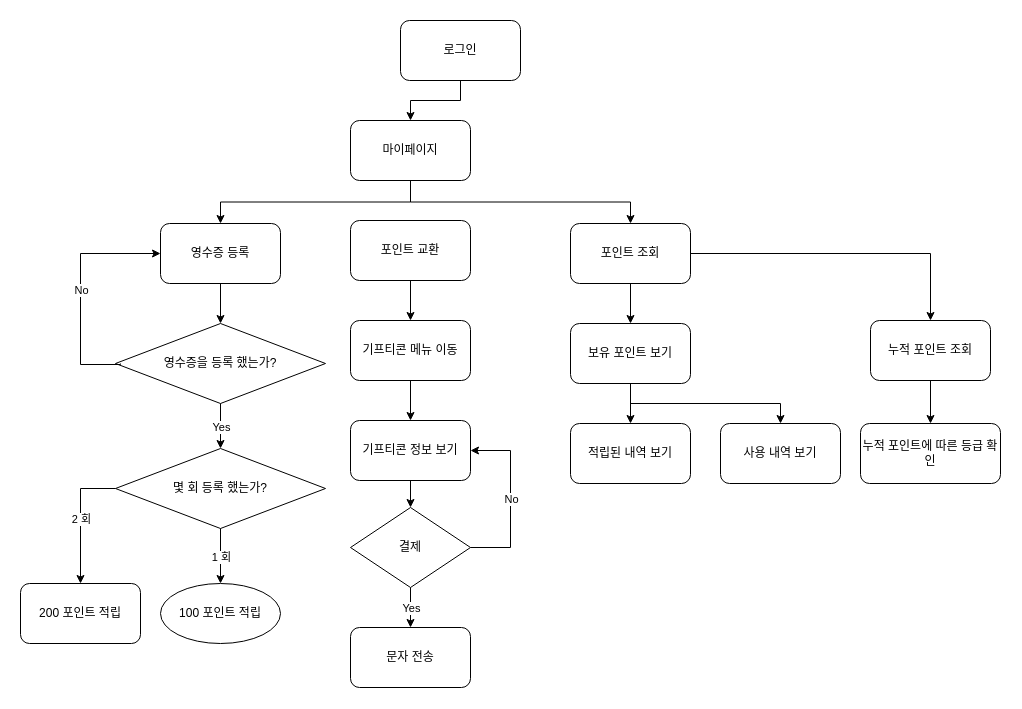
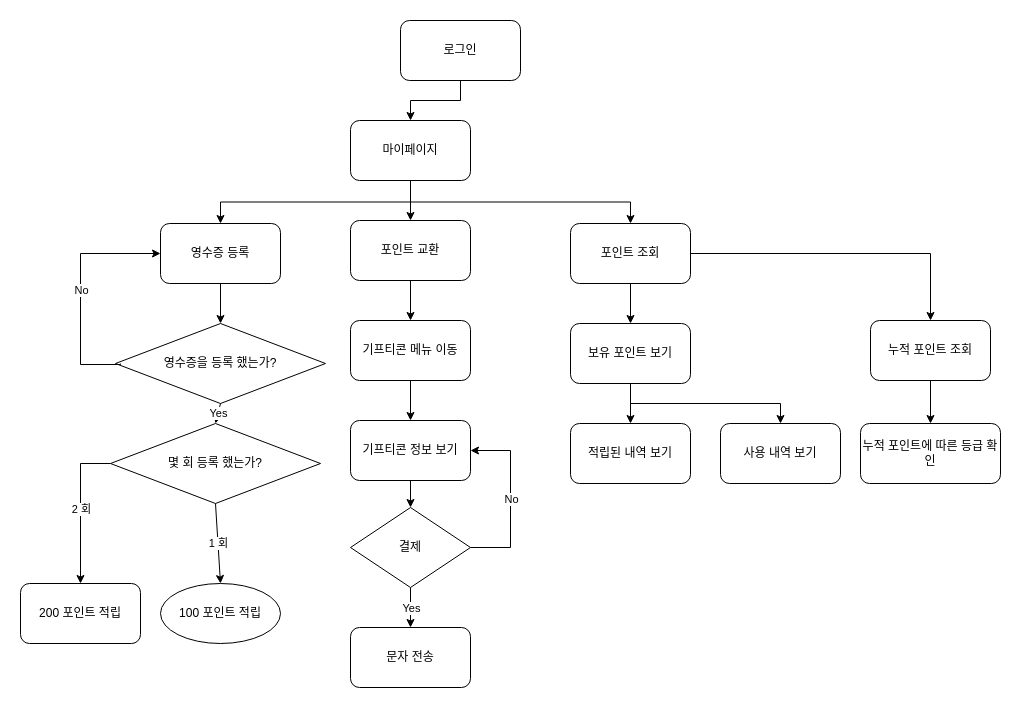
edge "마이페이지" -> "포인트 교환": added
node "몇 회 등록 했는가?": moved (221, 489) -> (216, 464)
